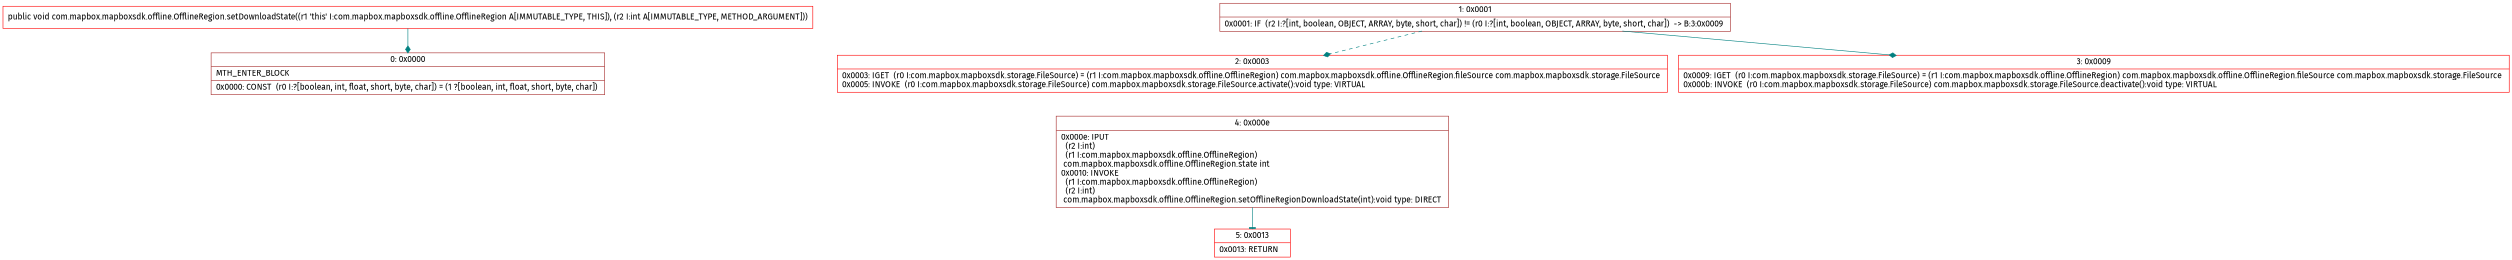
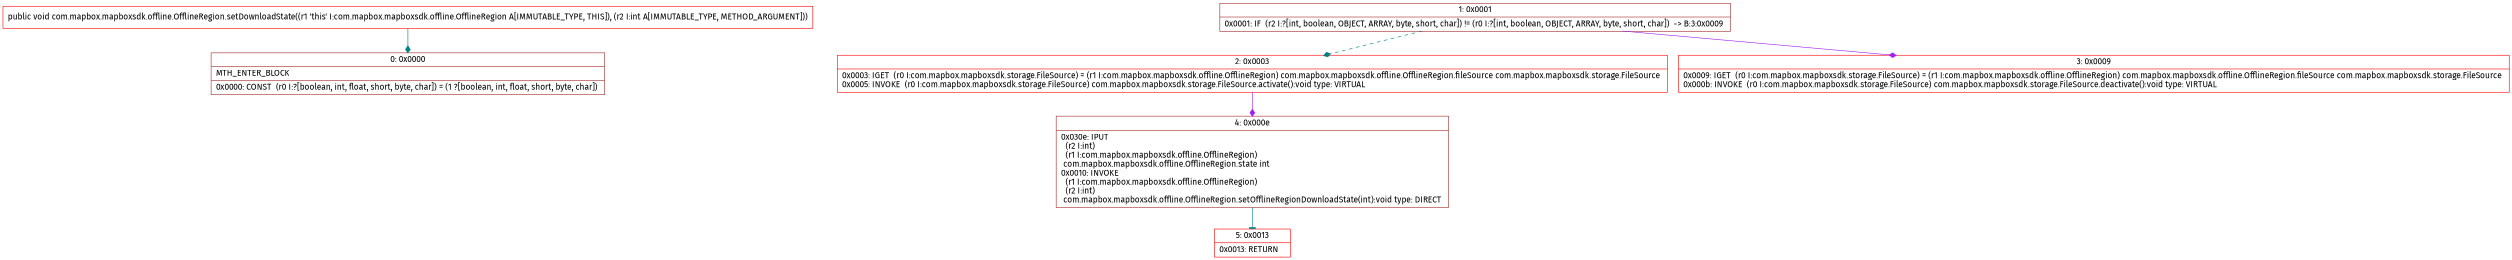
edge "1: 0x0001" -> "3: 0x0009": color teal -> purple
edge "2: 0x0003" -> "4: 0x000e": added
node "4: 0x000e": text "0x000e: IPUT" -> "0x030e: IPUT"
